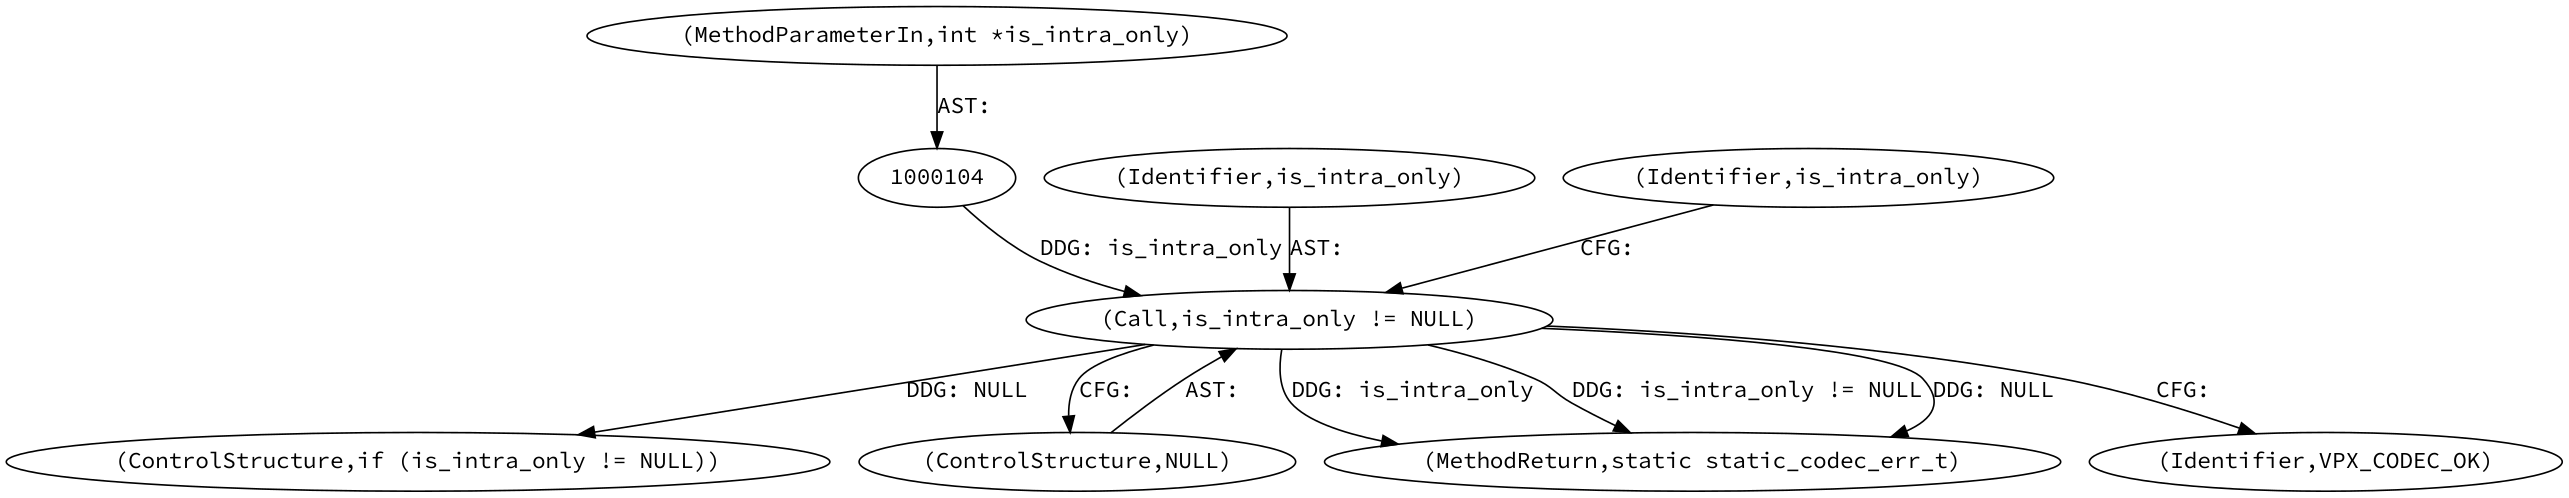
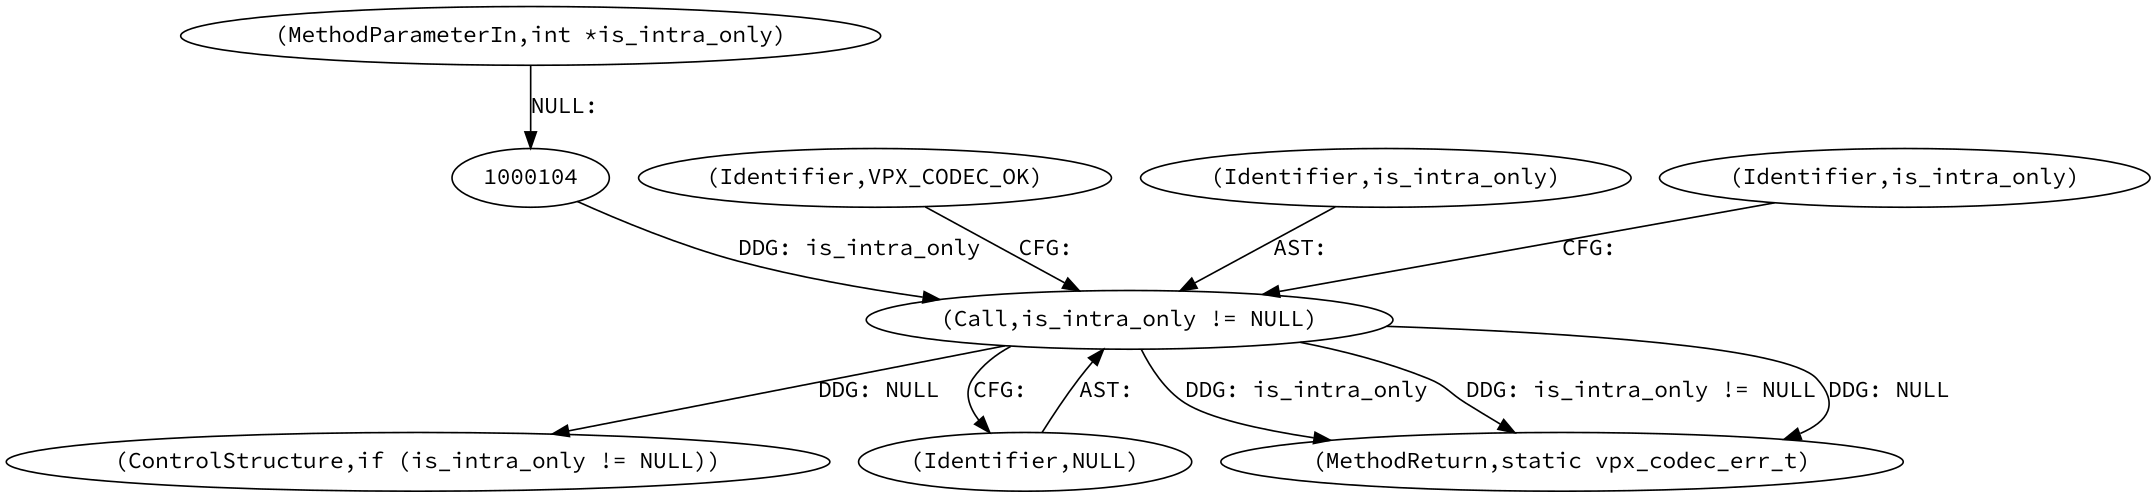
edge "(MethodParameterIn,int *is_intra_only)" -> "1000104": label "AST: " -> "NULL: "
edge "(Call,is_intra_only != NULL)" -> "(Identifier,VPX_CODEC_OK)": reversed
node "(ControlStructure,NULL)": label "(ControlStructure,NULL)" -> "(Identifier,NULL)"
node "(MethodReturn,static static_codec_err_t)": label "(MethodReturn,static static_codec_err_t)" -> "(MethodReturn,static vpx_codec_err_t)"
